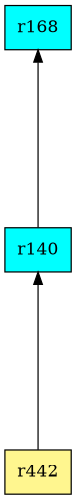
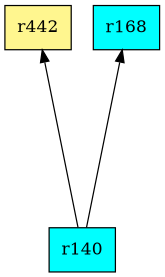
edge "r442" -> "r140": reversed
